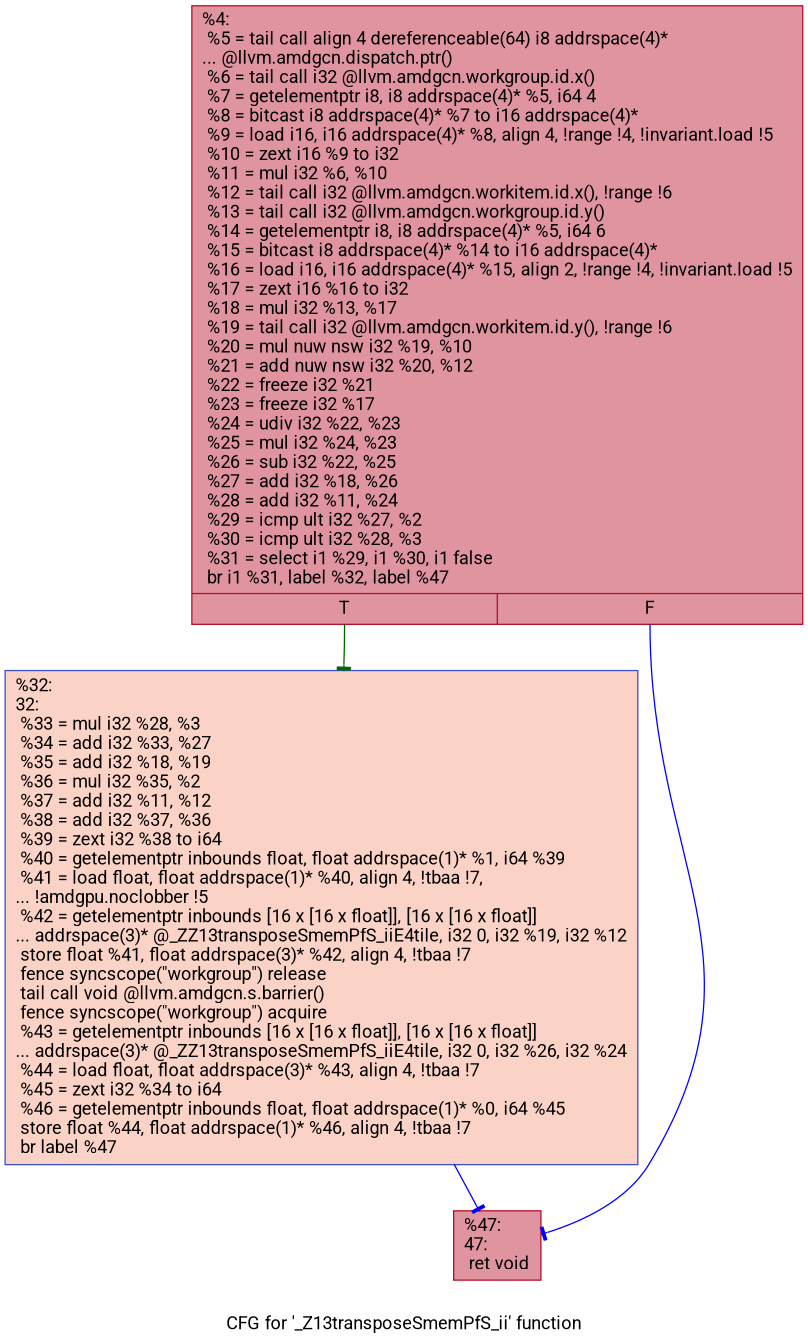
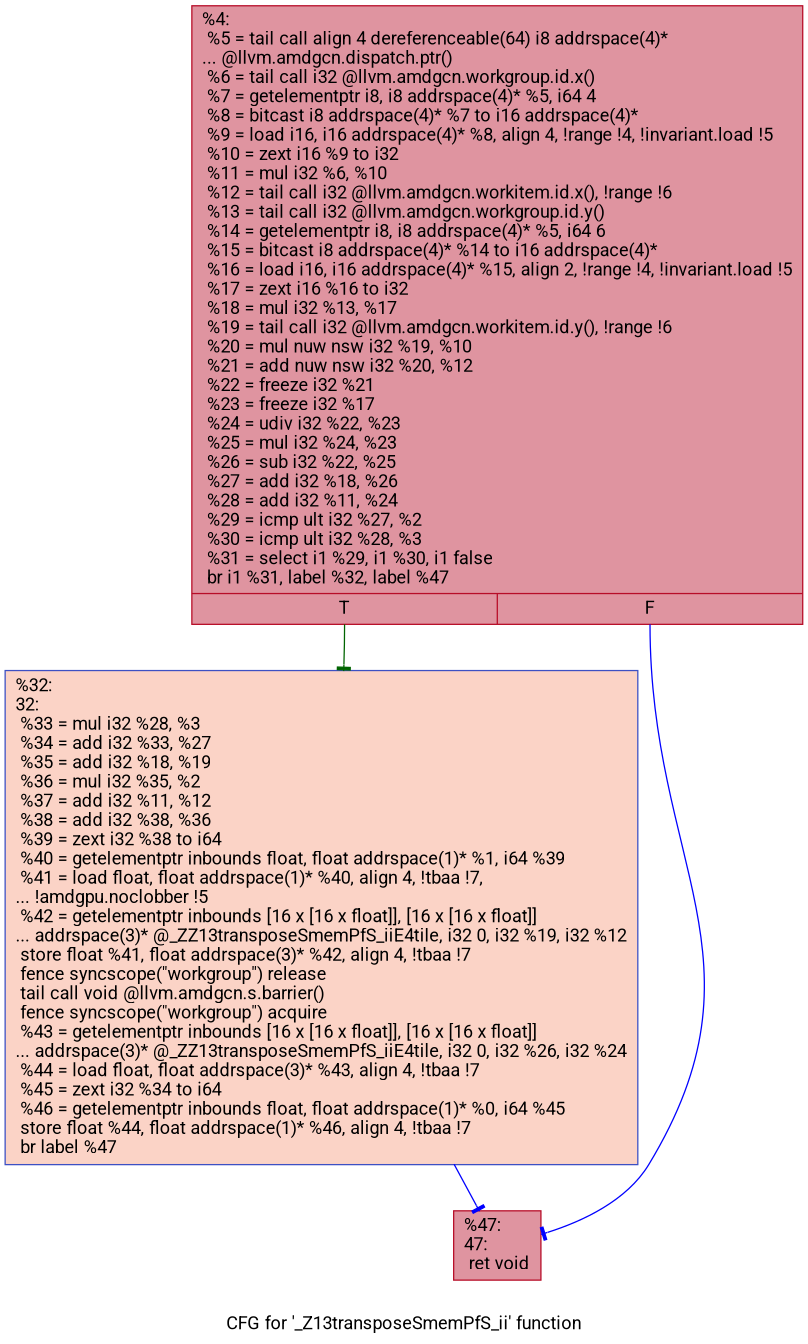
node "%32:": text "%38 = add i32 %37, %36" -> "%38 = add i32 %38, %36"
